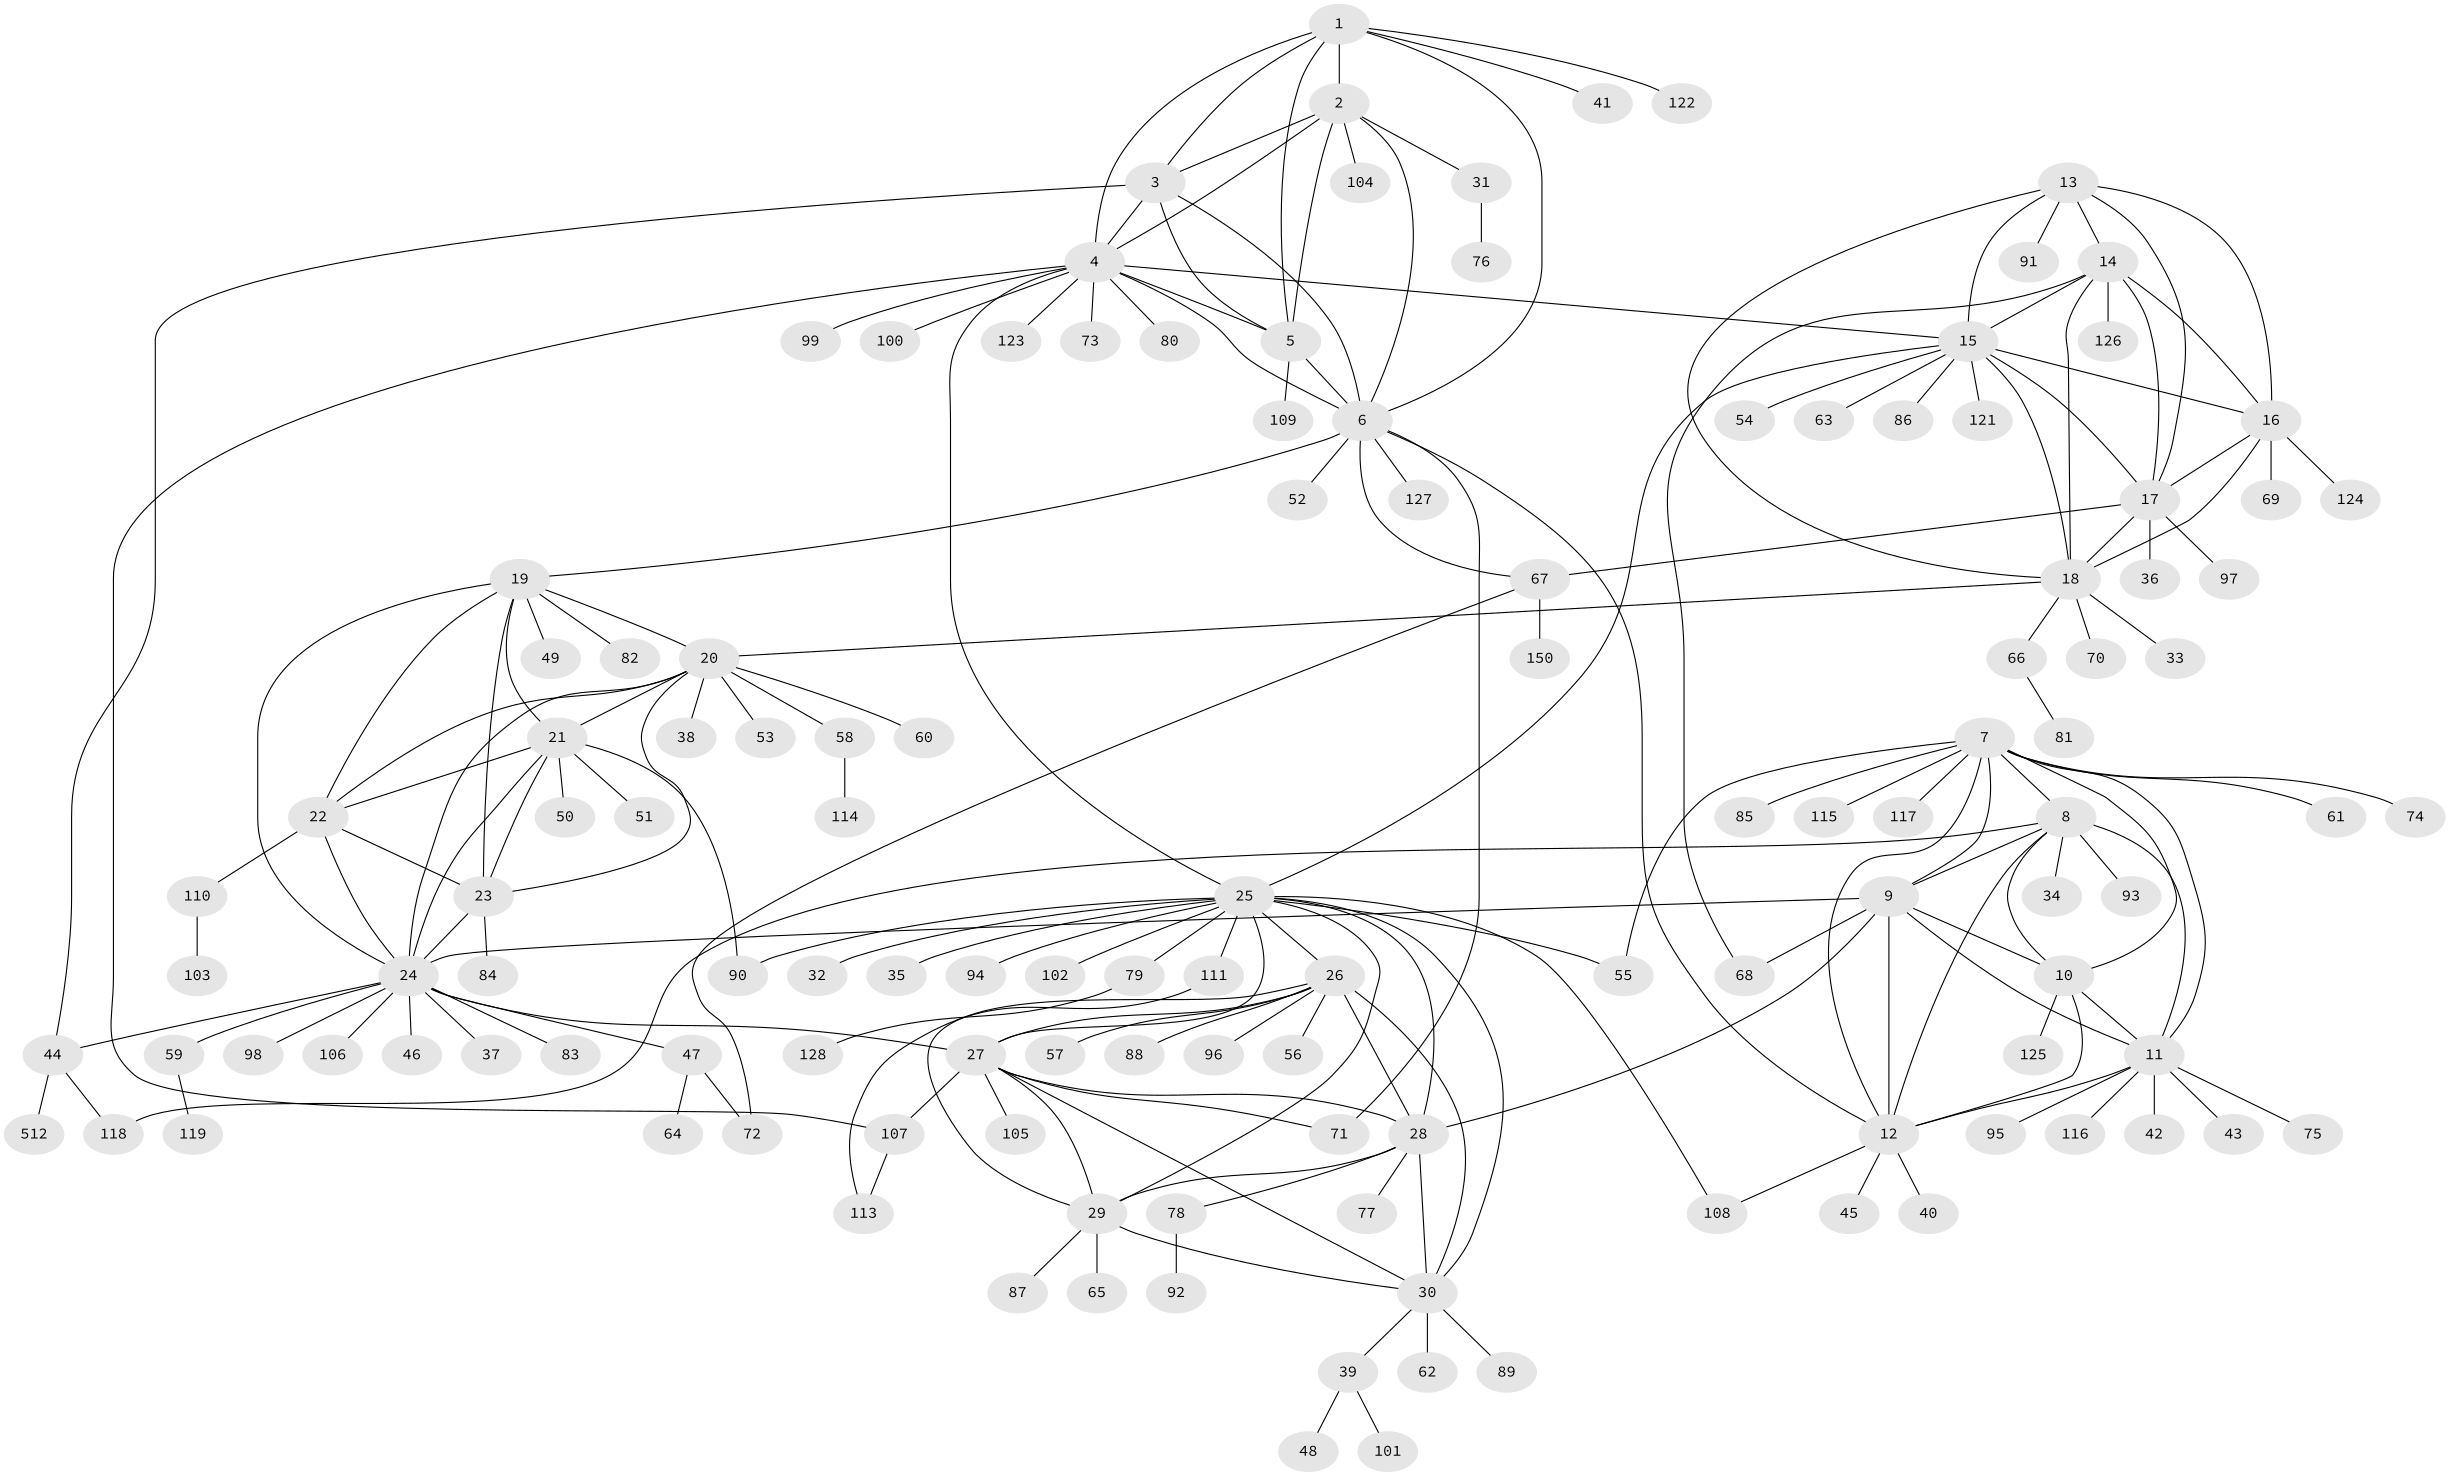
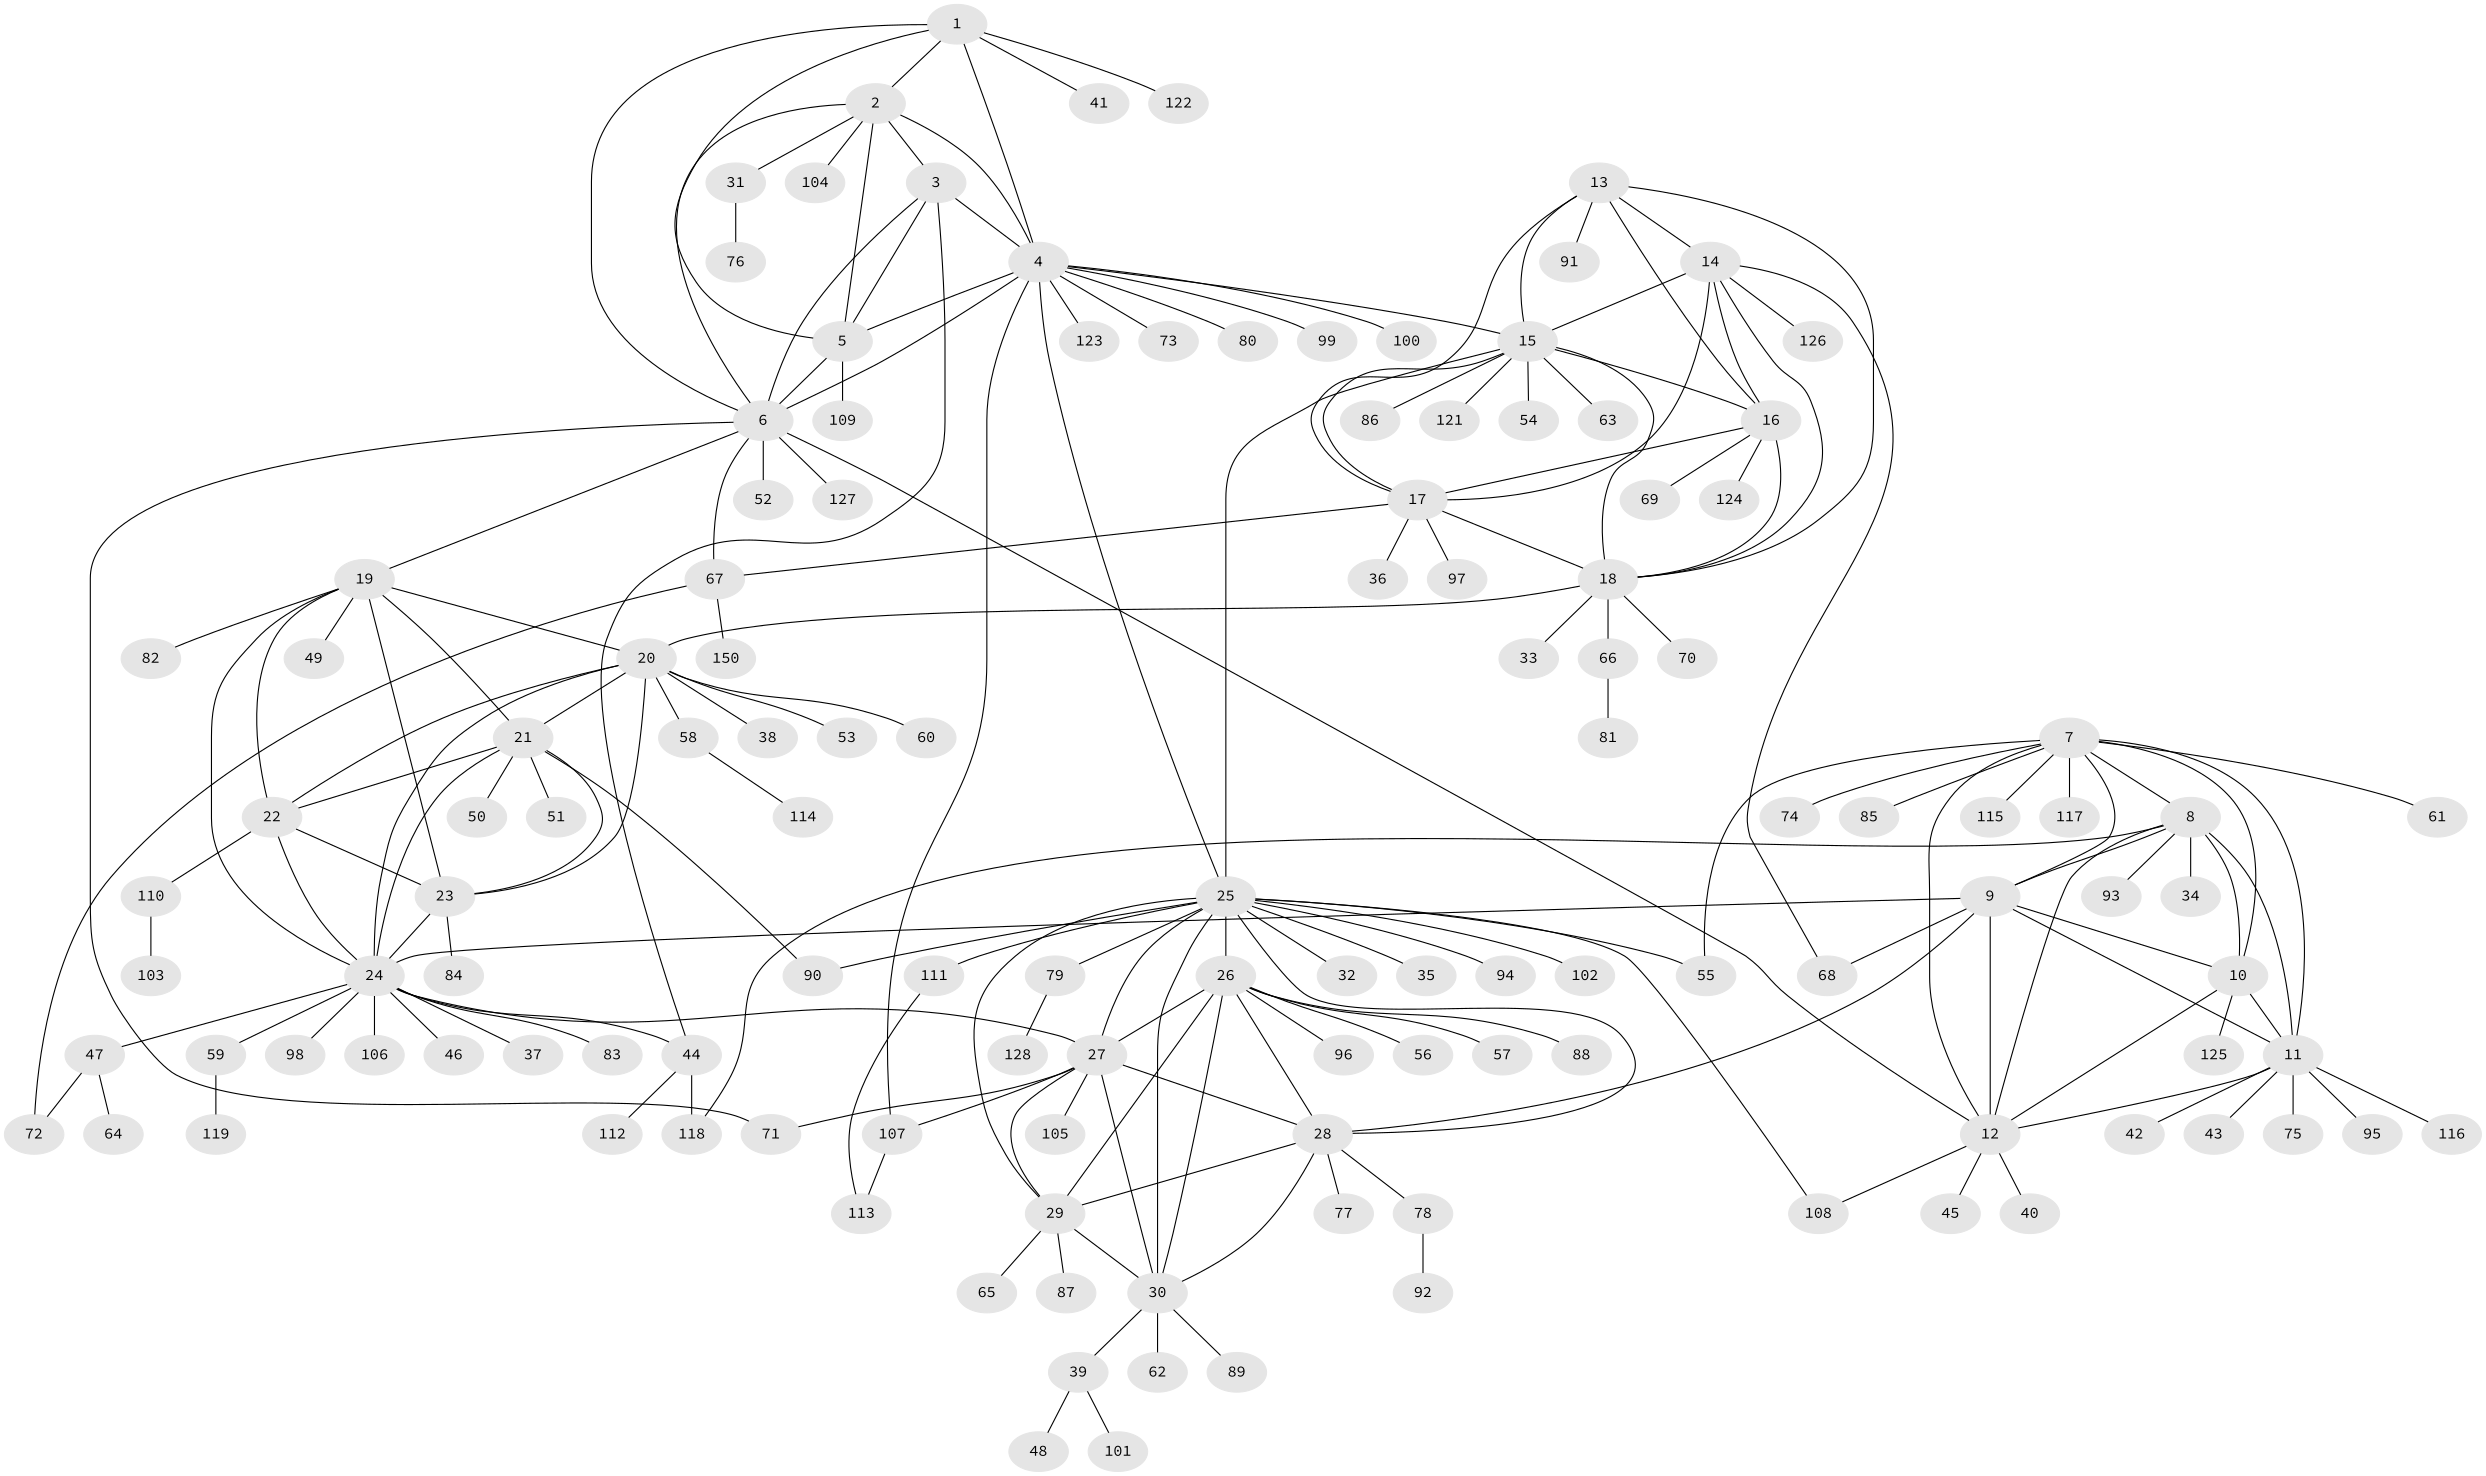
edge "1" -- "3": removed
node "512": label "512" -> "112"
